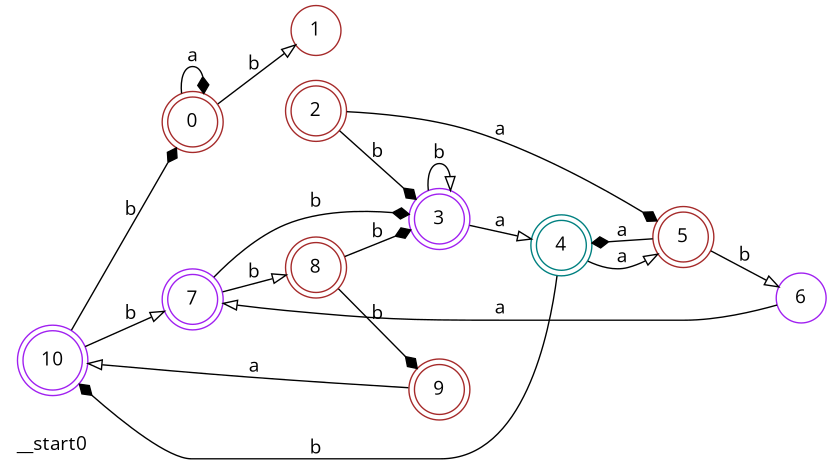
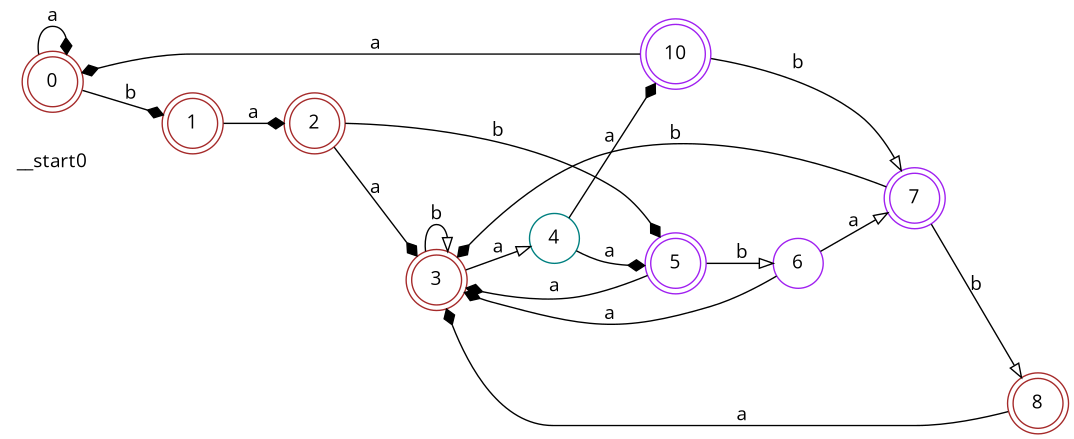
node "1": shape circle -> doublecircle
edge "0" -> "1": arrowhead onormal -> diamond
edge "1" -> "2": added, label "a"
edge "2" -> "5": label "a" -> "b"
edge "2" -> "3": label "b" -> "a"
edge "10" -> "0": label "b" -> "a"
node "3": color purple -> brown
edge "8" -> "3": label "b" -> "a"
node "5": color brown -> purple
edge "5" -> "4": now "5" -> "3"
node "4": shape doublecircle -> circle
edge "4" -> "5": arrowhead onormal -> diamond
edge "6" -> "3": added, label "a"
node "9": removed
edge "4" -> "10": label "b" -> "a"
